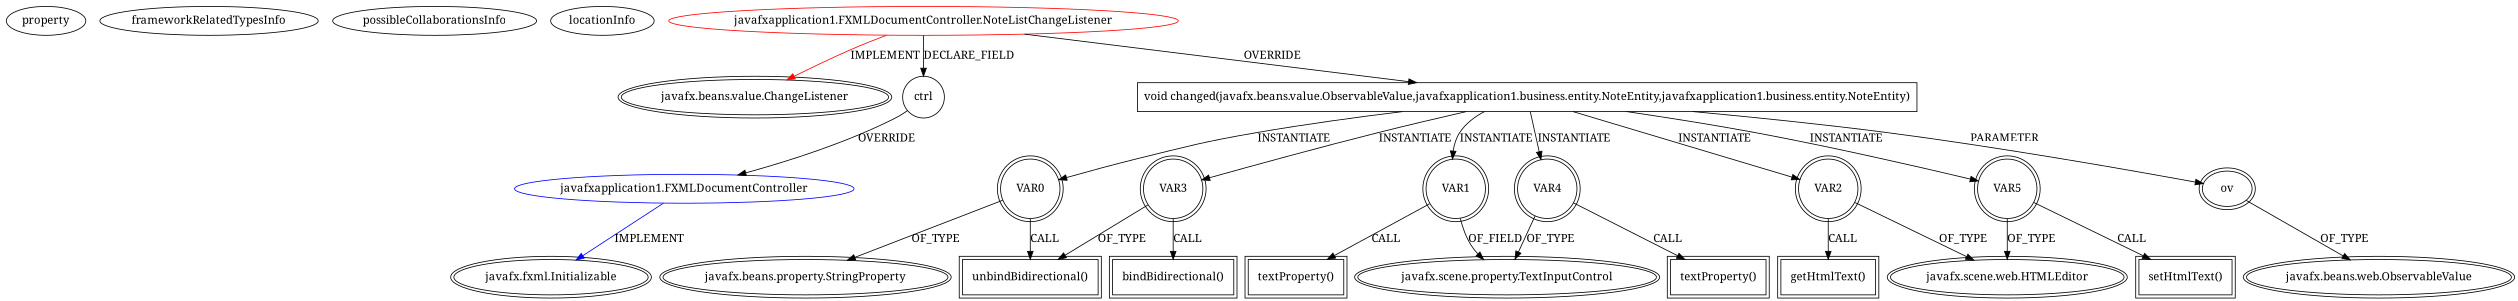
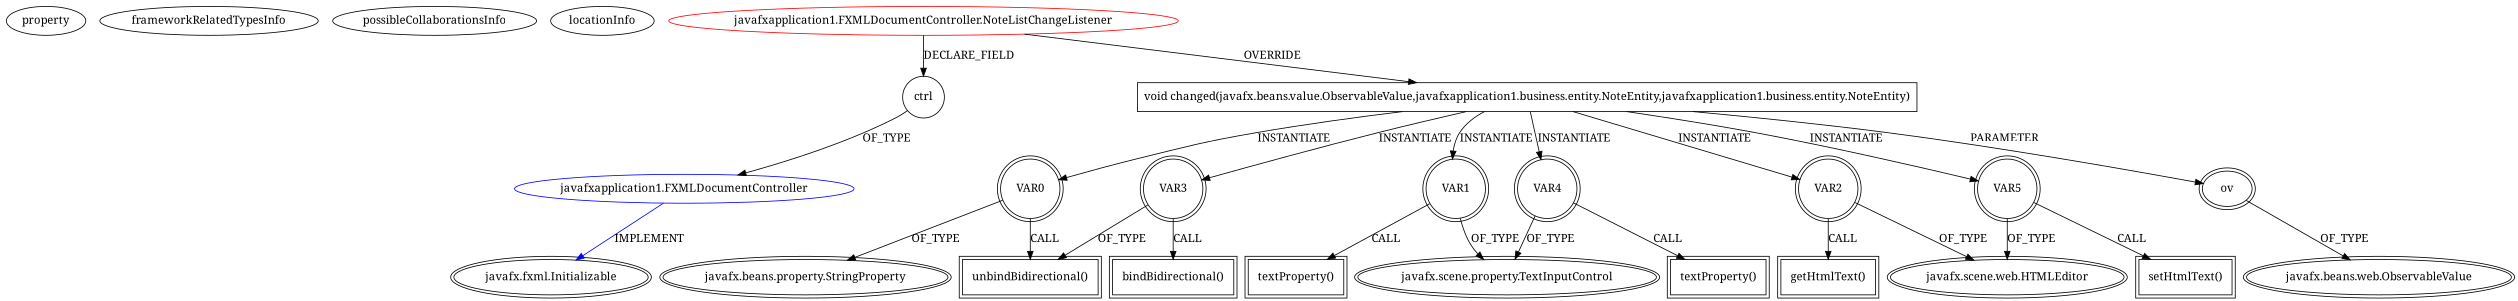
node "javafx.beans.value.ChangeListener": removed
edge "ctrl" -> "javafxapplication1.FXMLDocumentController": label "OVERRIDE" -> "OF_TYPE"
edge "VAR1" -> "javafx.scene.property.TextInputControl": label "OF_FIELD" -> "OF_TYPE"
